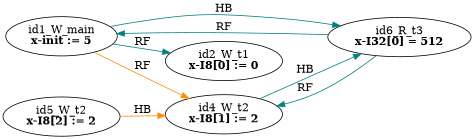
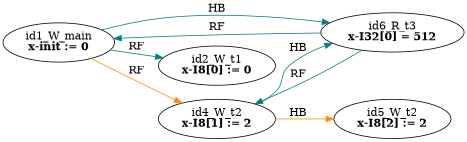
node "id1_W_main": text "x-init := 5" -> "x-init := 0"
edge "id5_W_t2" -> "id4_W_t2": reversed
